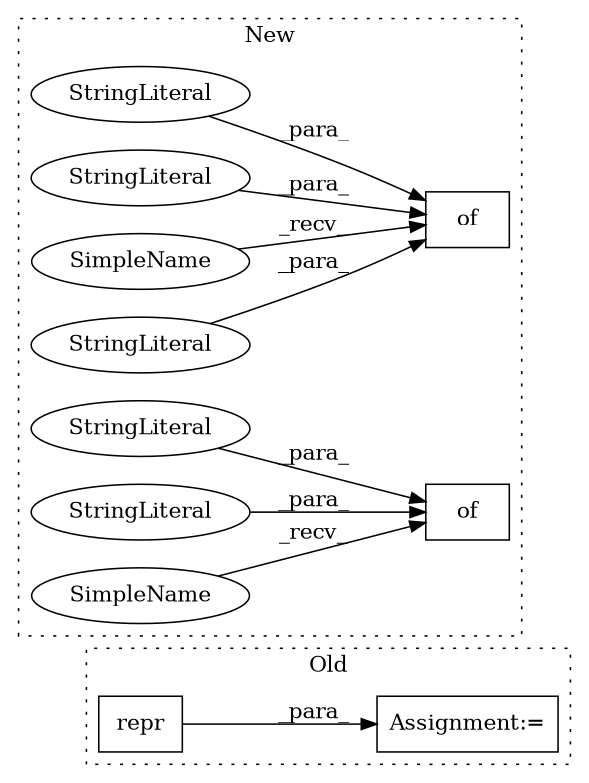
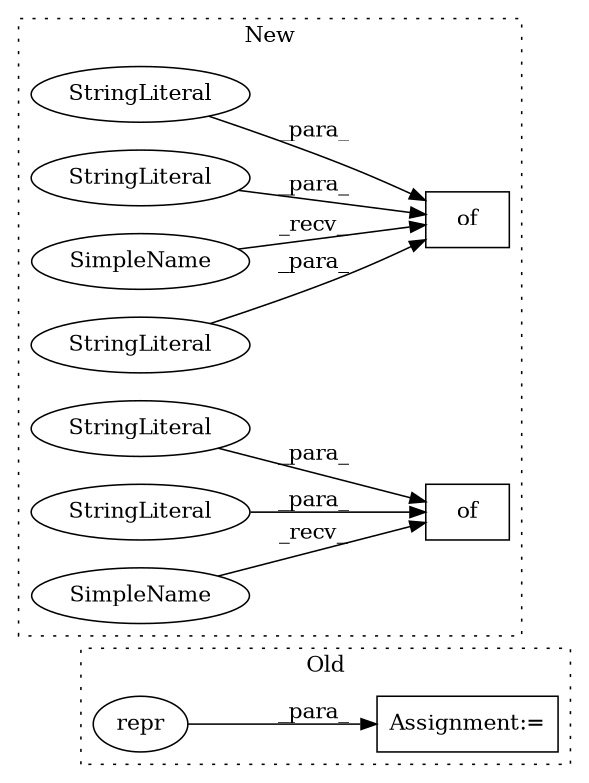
node "repr": shape box -> ellipse
